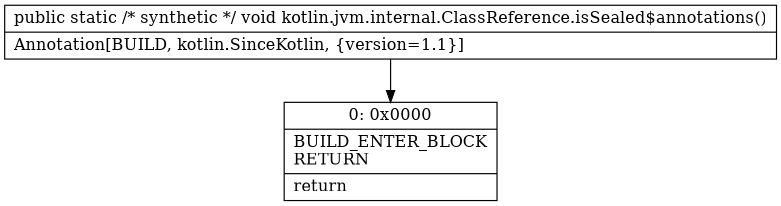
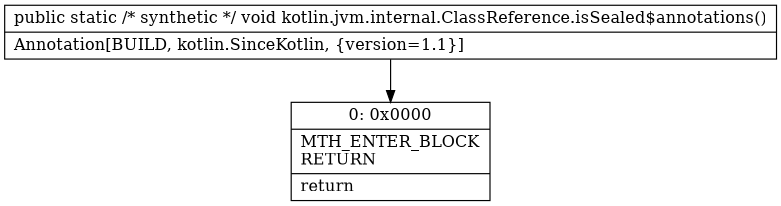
node "0: 0x0000": text "BUILD_ENTER_BLOCK" -> "MTH_ENTER_BLOCK"
